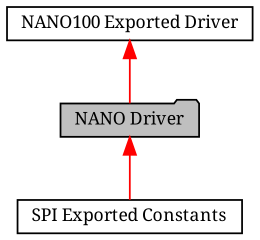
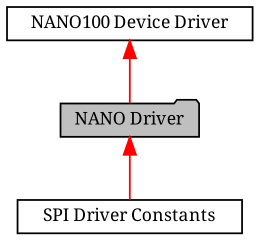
node "NANO100 Exported Driver": label "NANO100 Exported Driver" -> "NANO100 Device Driver"
node "SPI Exported Constants": label "SPI Exported Constants" -> "SPI Driver Constants"
